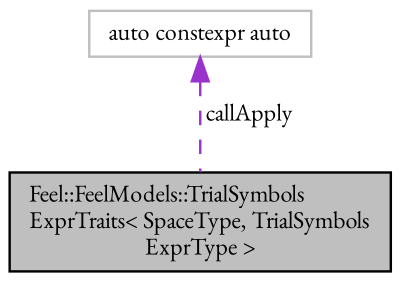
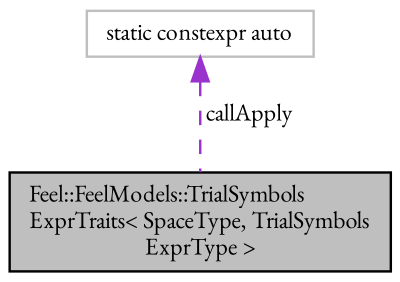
node "auto constexpr auto": label "auto constexpr auto" -> "static constexpr auto"
